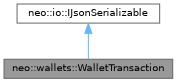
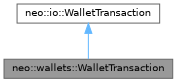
node "neo::io::IJsonSerializable": label "neo::io::IJsonSerializable" -> "neo::io::WalletTransaction"
